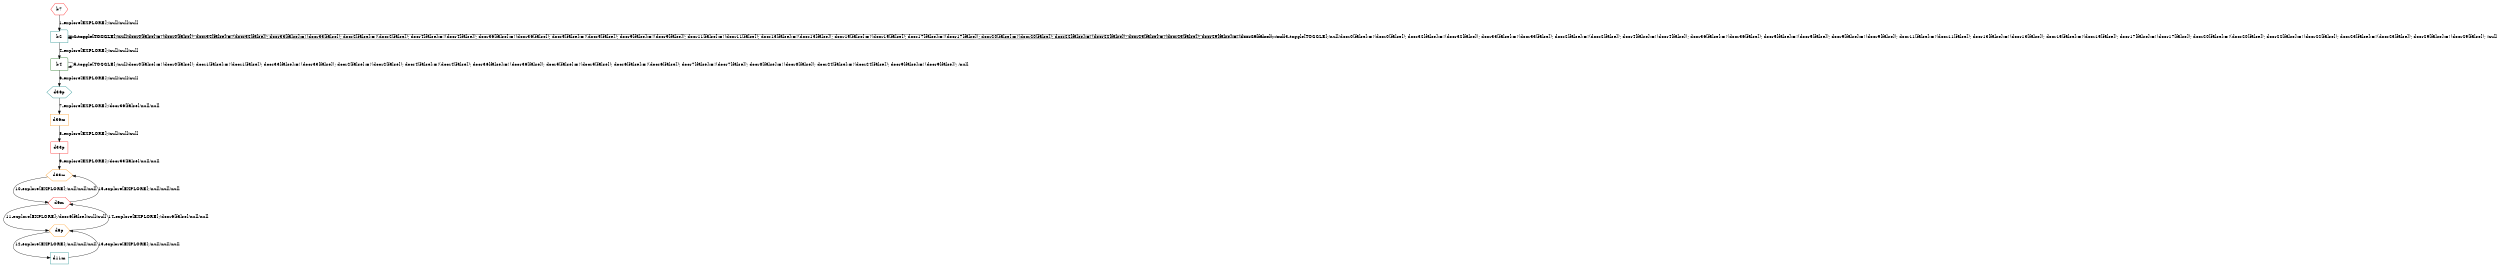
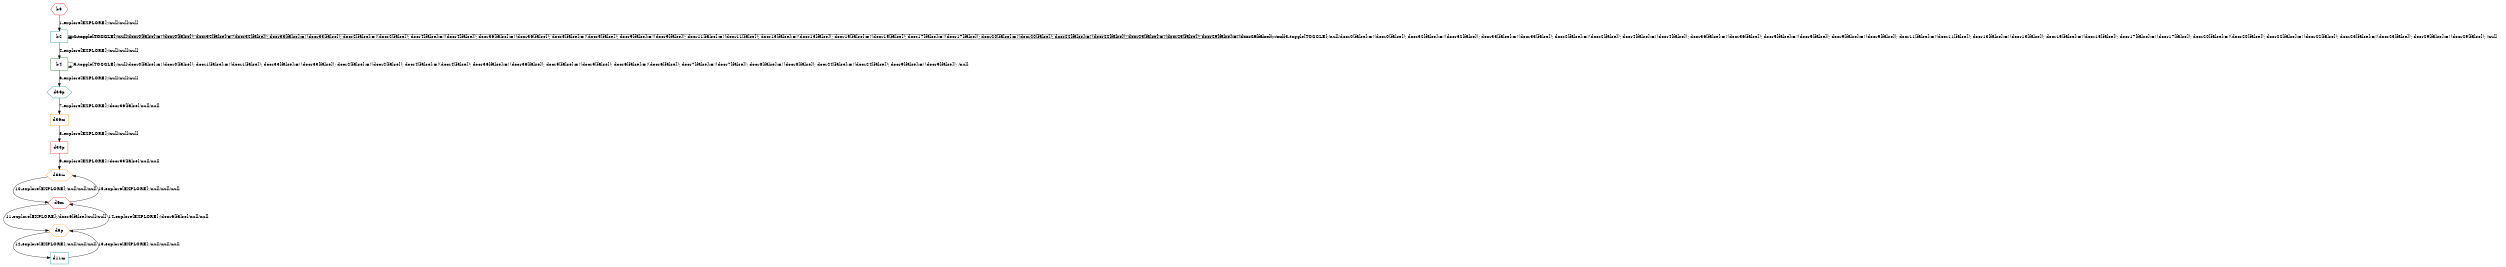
node "b7": label "b7" -> "b3"
